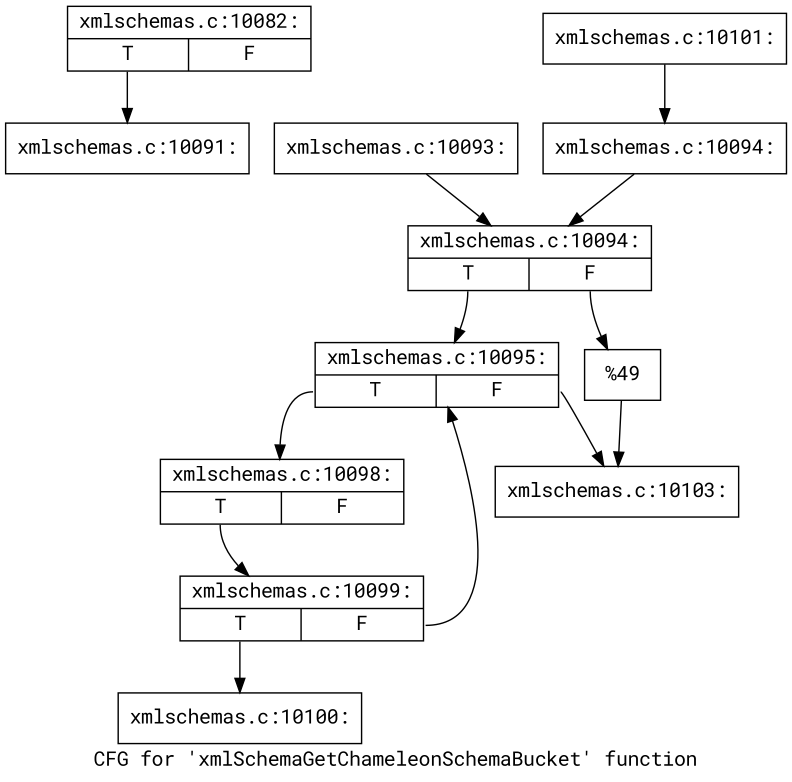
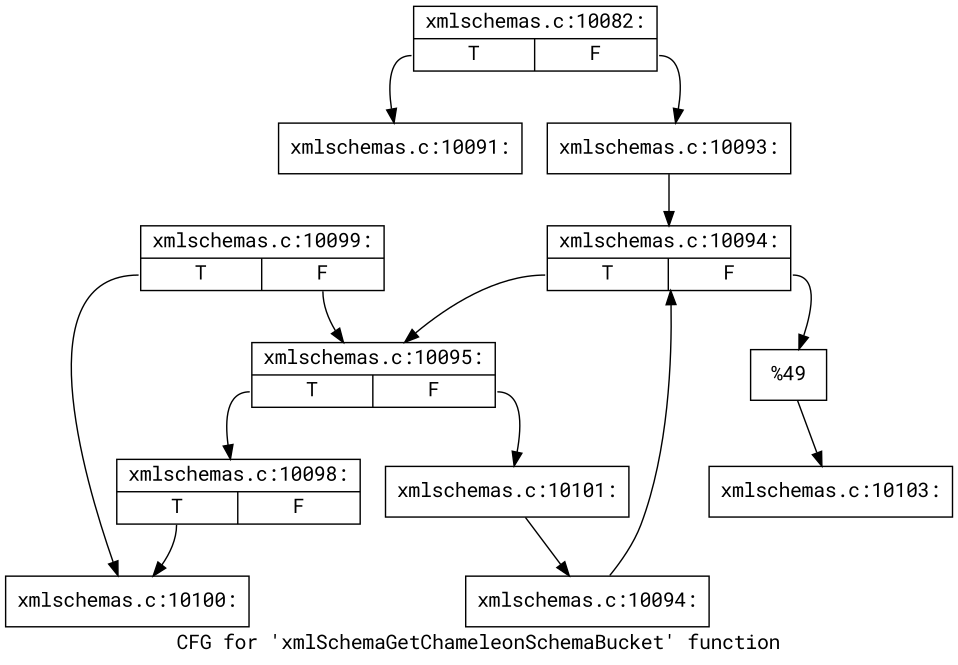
edge "xmlschemas.c:10082:" -> "xmlschemas.c:10093:": added
edge "xmlschemas.c:10095:" -> "xmlschemas.c:10103:": now "xmlschemas.c:10095:" -> "xmlschemas.c:10101:"
edge "xmlschemas.c:10098:" -> "xmlschemas.c:10099:": now "xmlschemas.c:10098:" -> "xmlschemas.c:10100:"
